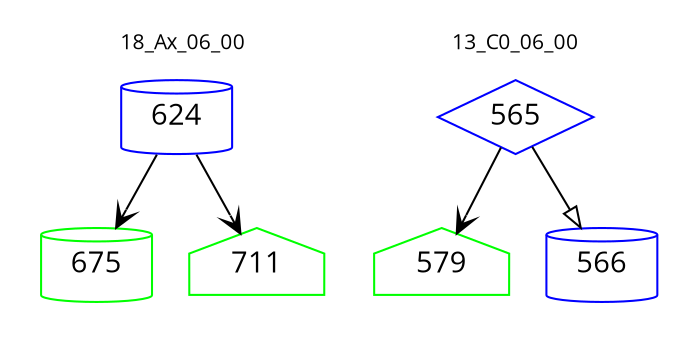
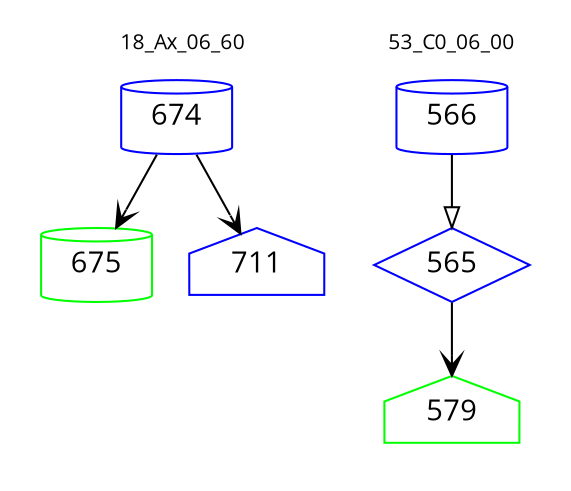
cluster "18_Ax_06_00": label "18_Ax_06_00" -> "18_Ax_06_60"
cluster "13_C0_06_00": label "13_C0_06_00" -> "53_C0_06_00"
node "624": label "624" -> "674"
edge "565" -> "566": reversed
node "711": color green -> blue
